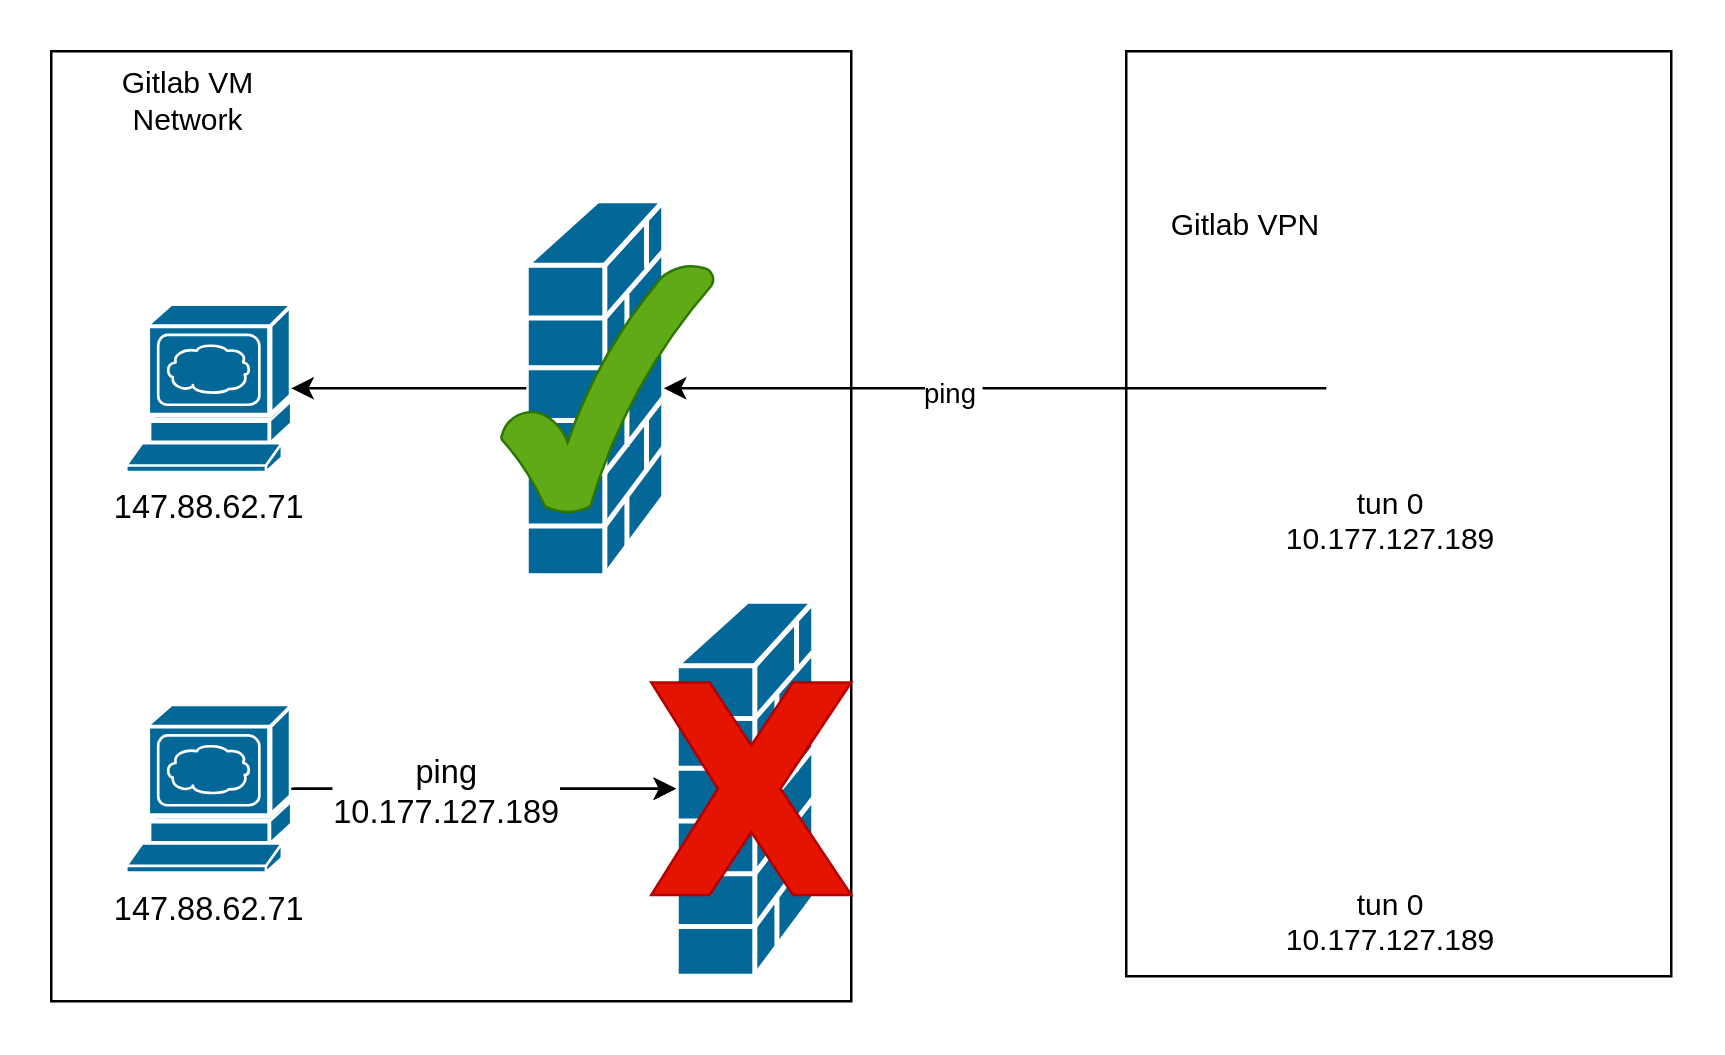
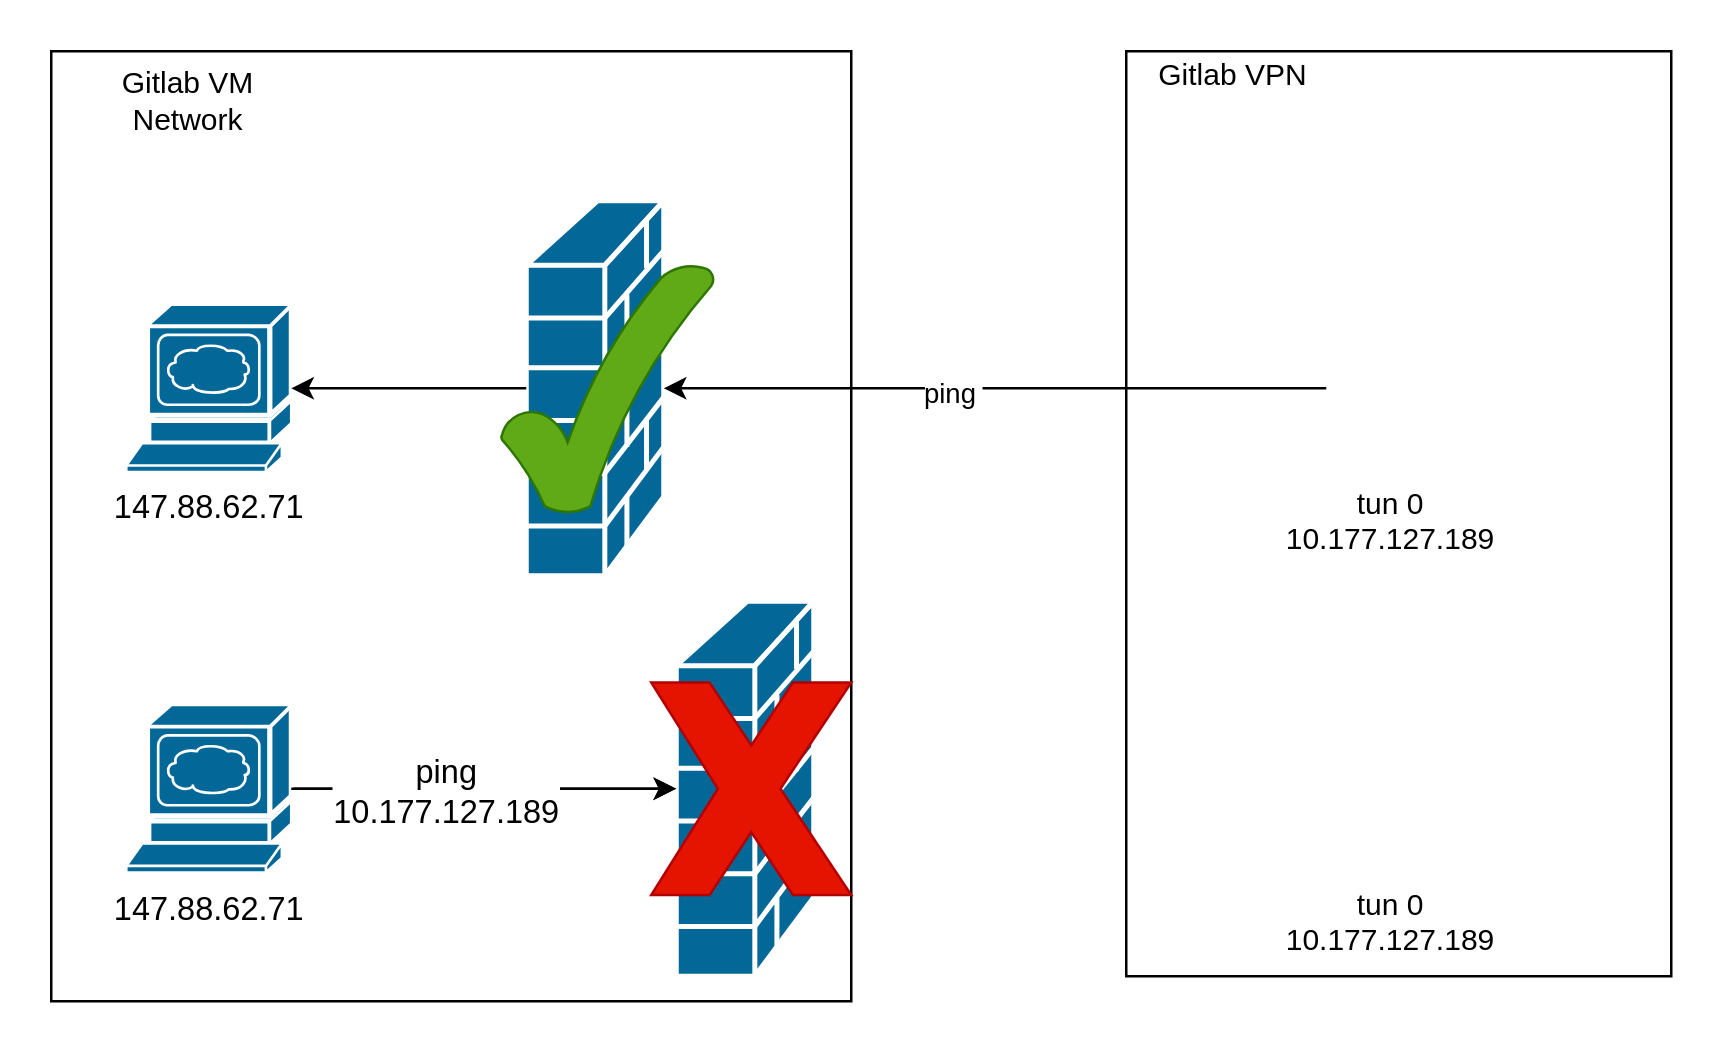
node "Gitlab VPN": moved (1246, 226) -> (1234, 76)
